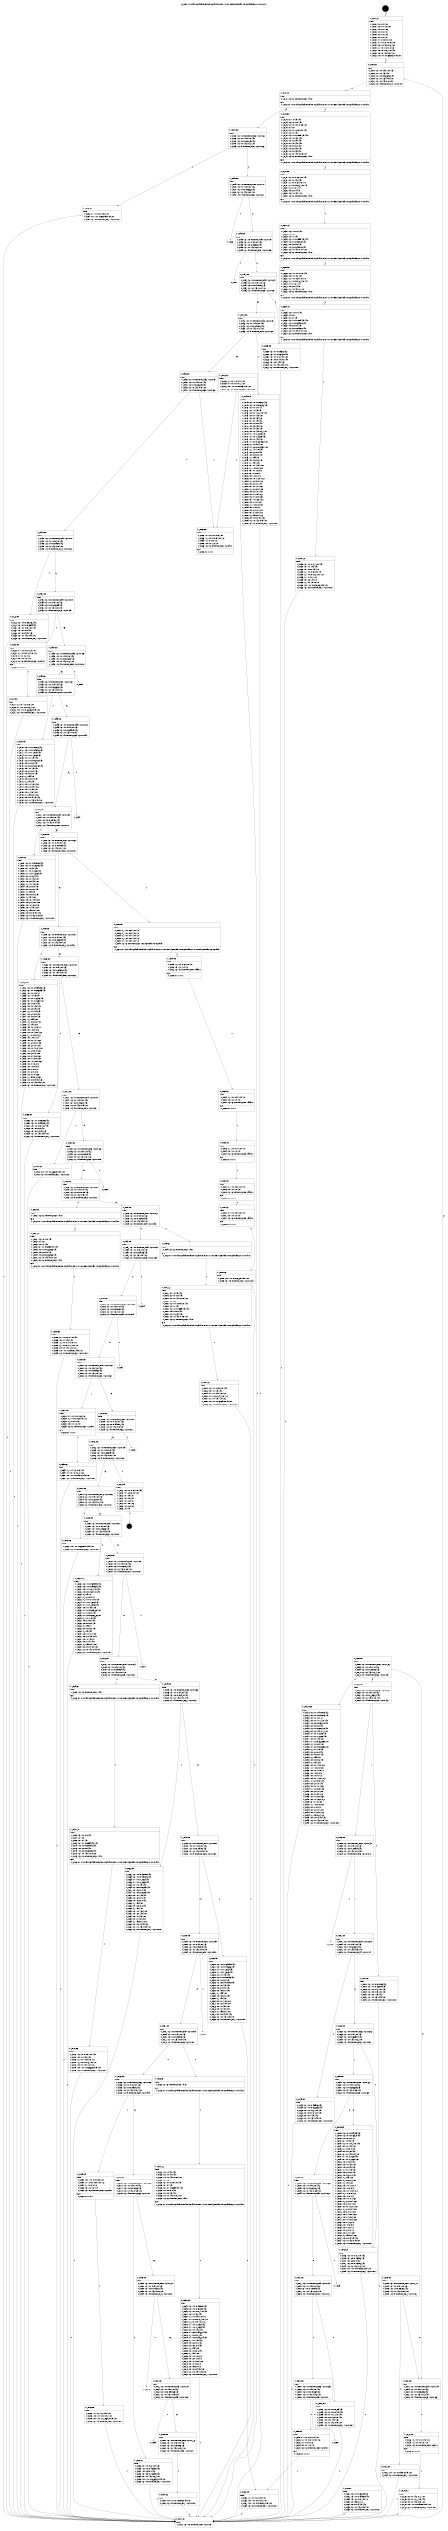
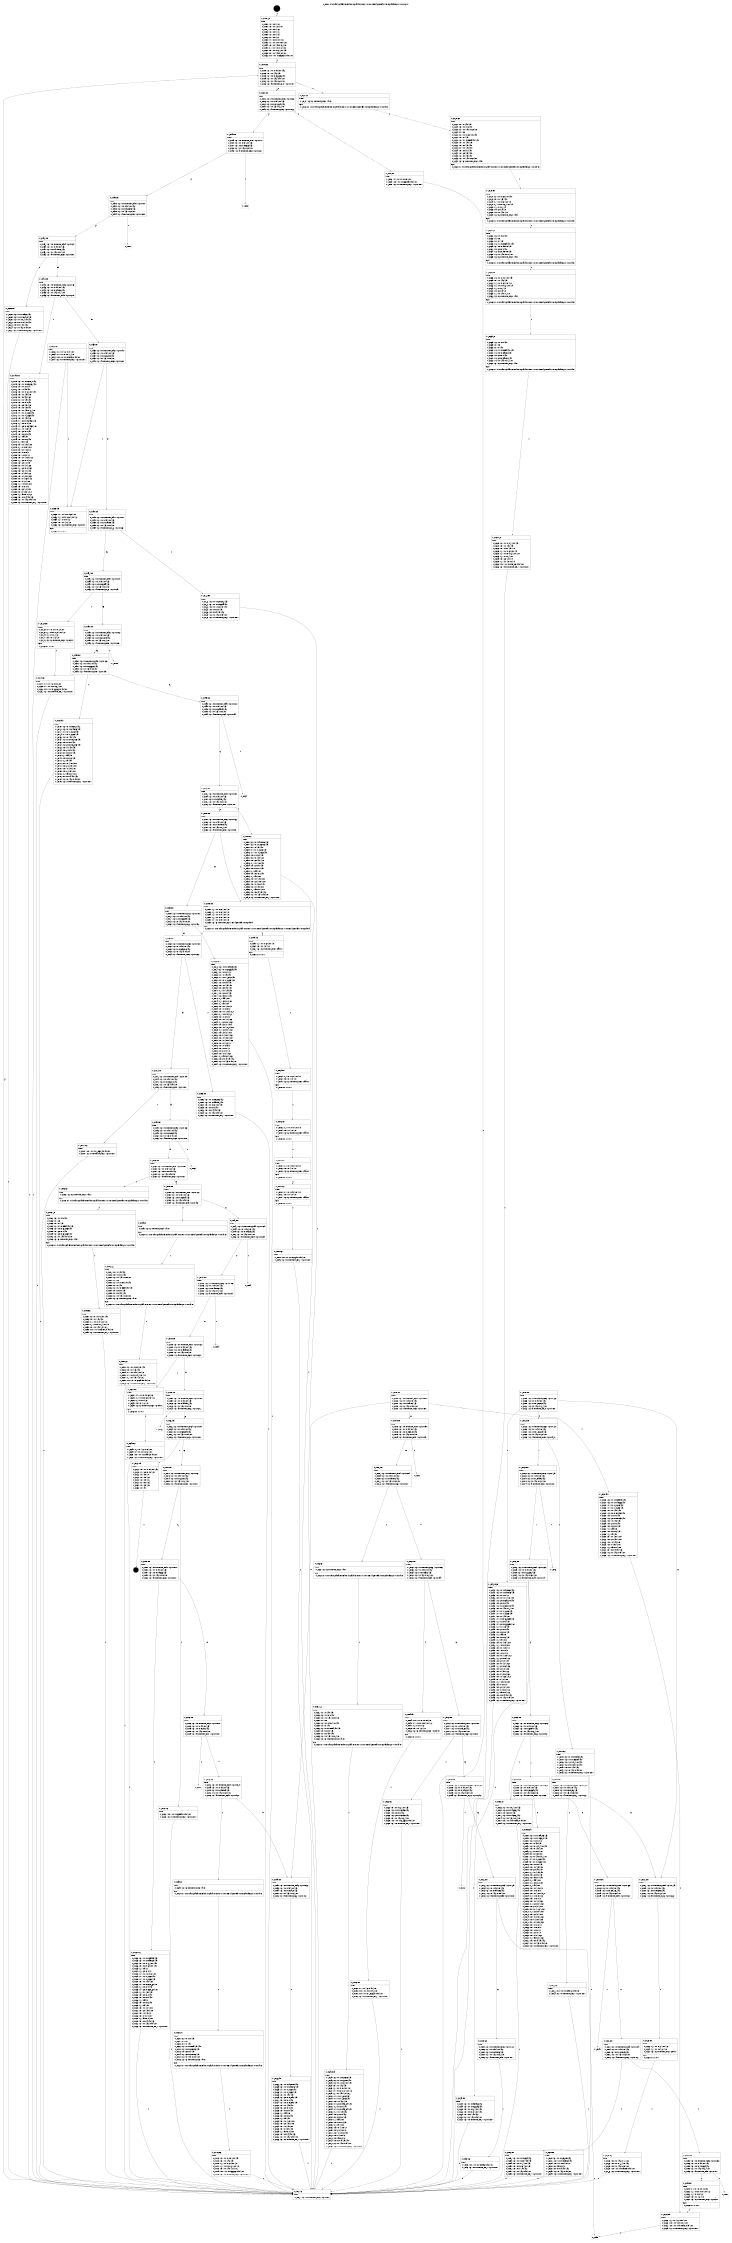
edge "0x4024b7 [5]" -> "0x401dd0 [28]": now "0x401db0 [32]" -> "0x401dd0 [28]"
edge "0x4020e0 [28]" -> "0x4020fc [28]": reversed
edge "0x402a16 [29]" -> "0x403047 [5]": now "0x402a16 [29]" -> "0x402e83"
